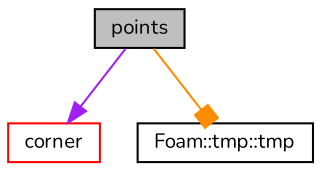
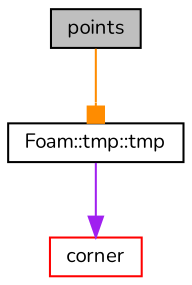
edge "points" -> "corner": now "Foam::tmp::tmp" -> "corner"
